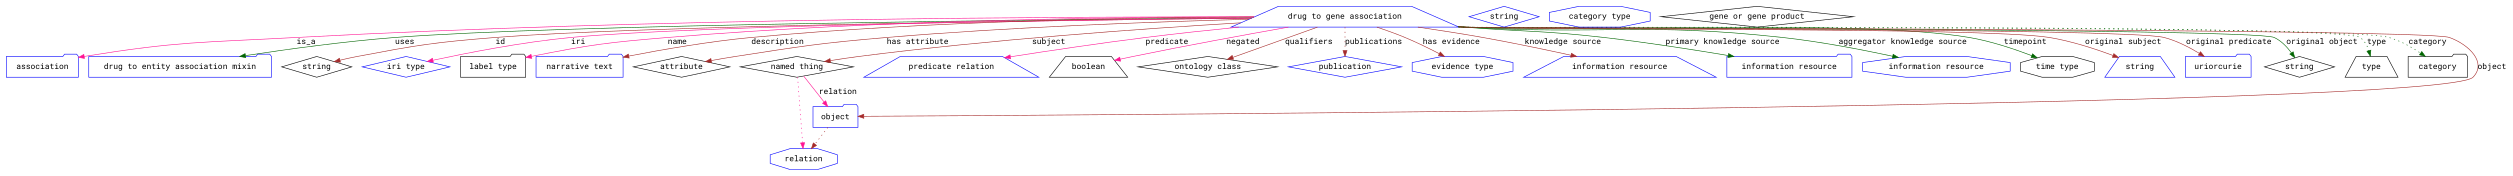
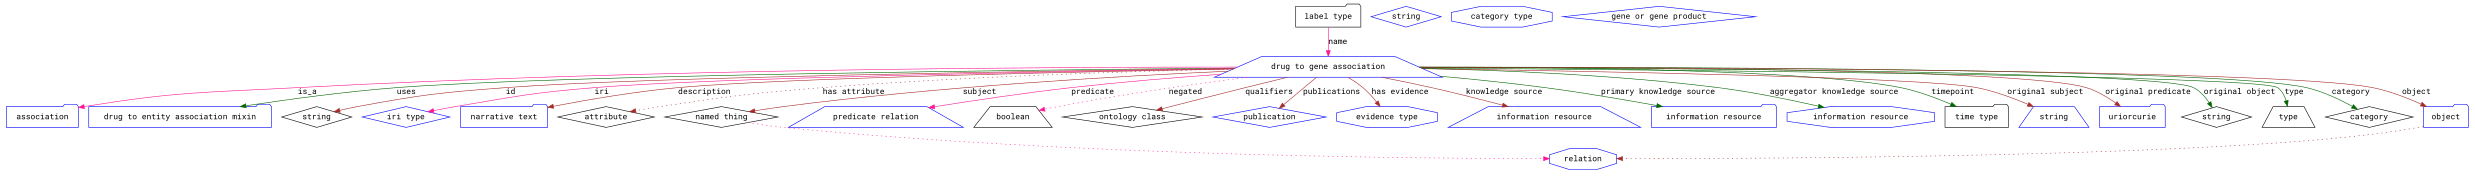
node "gene or gene product": color black -> blue
edge "drug to gene association" -> "type": style dotted -> solid
edge "drug to gene association" -> "category": style dotted -> solid
edge "drug to gene association" -> "attribute": style solid -> dotted
edge "drug to gene association" -> "label type": reversed
edge "drug to gene association" -> "publication": style dotted -> solid
edge "drug to gene association" -> "boolean": style solid -> dotted
node "time type": shape octagon -> folder
node "category": shape folder -> diamond
edge "named thing" -> "object": removed, label "relation"
